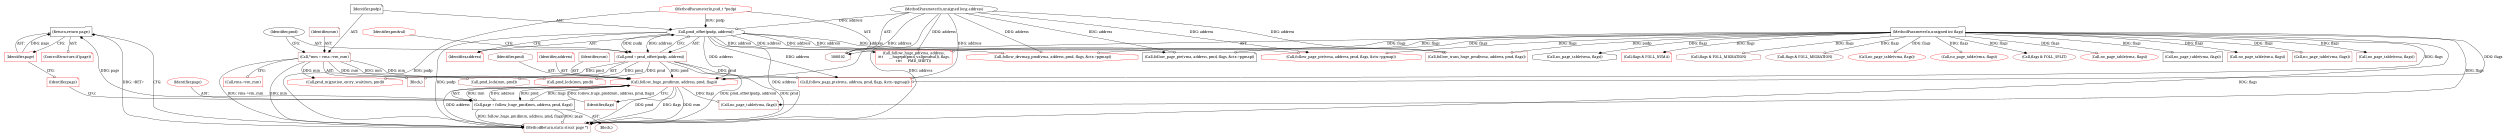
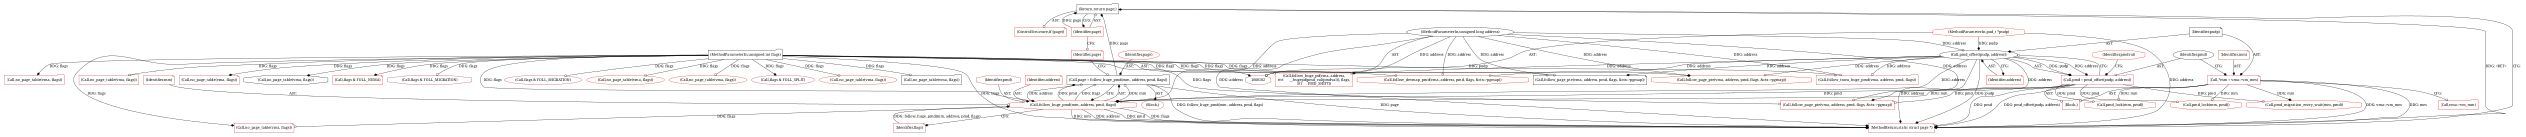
edge "(MethodParameterIn,pud_t *pudp)" -> "(MethodReturn,static struct page *)": label "DDG: pudp" -> "DDG: address"
edge "(Call,page = follow_huge_pmd(mm, address, pmd, flags))" -> "(Call,follow_huge_pmd(mm, address, pmd, flags))": added, label "CFG:"
